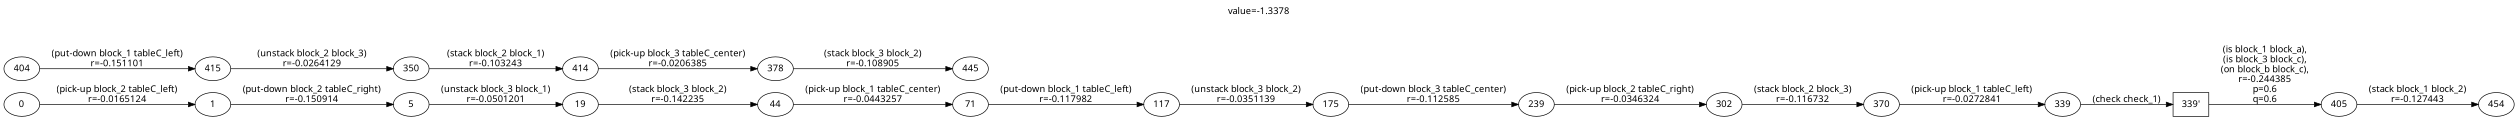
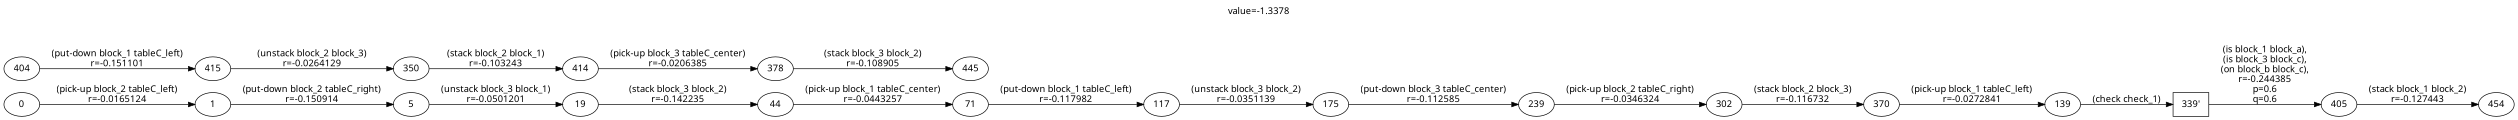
node "339": label "339" -> "139"
